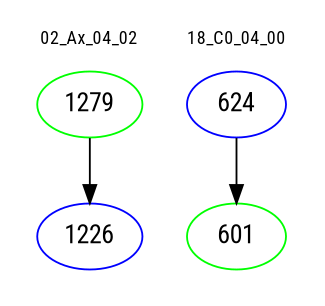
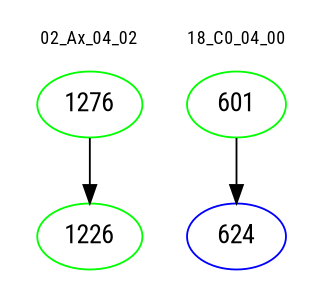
node "1279": label "1279" -> "1276"
edge "624" -> "601": reversed
node "1226": color blue -> green
